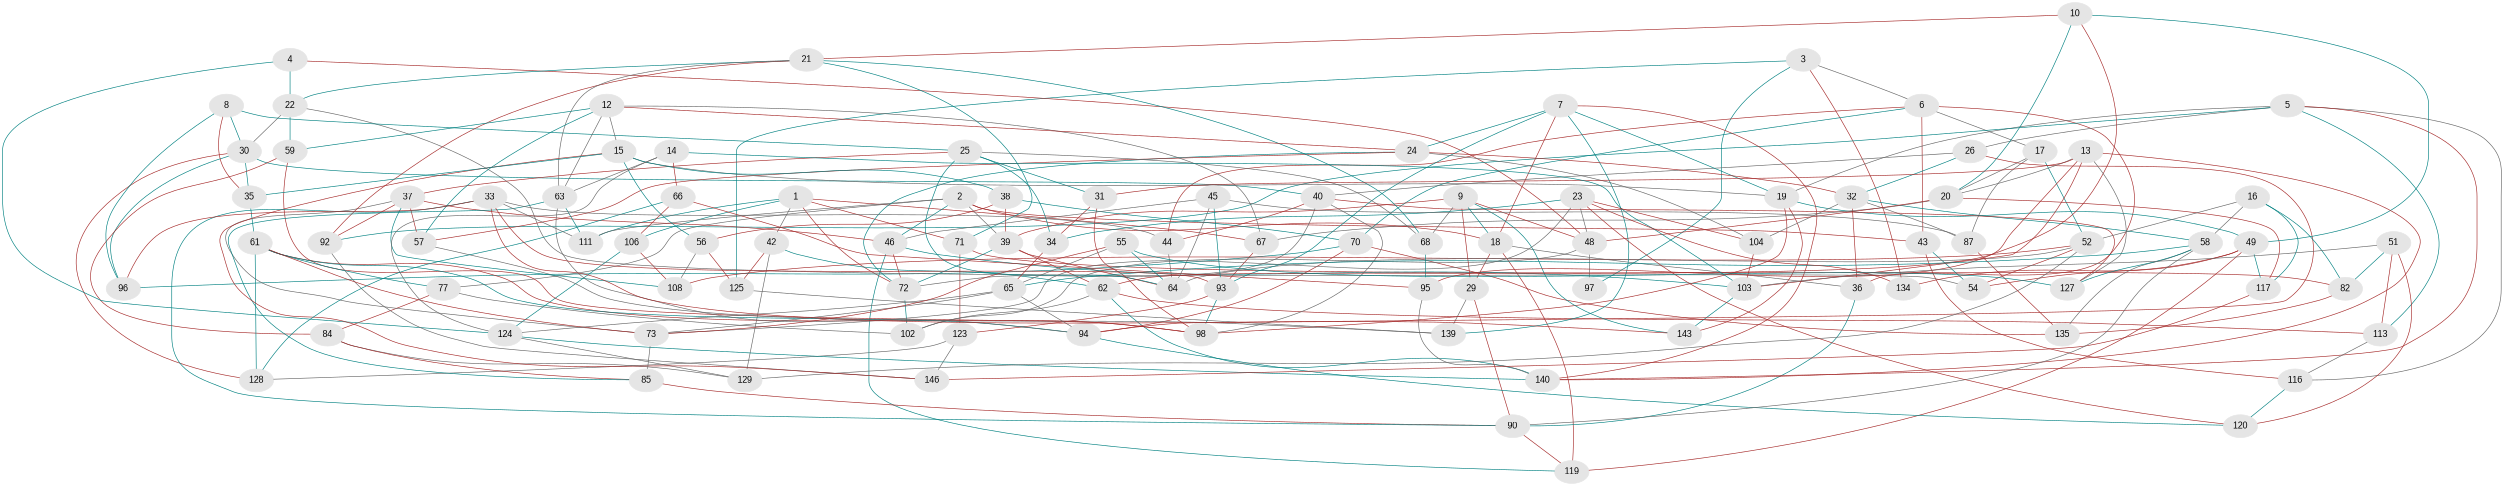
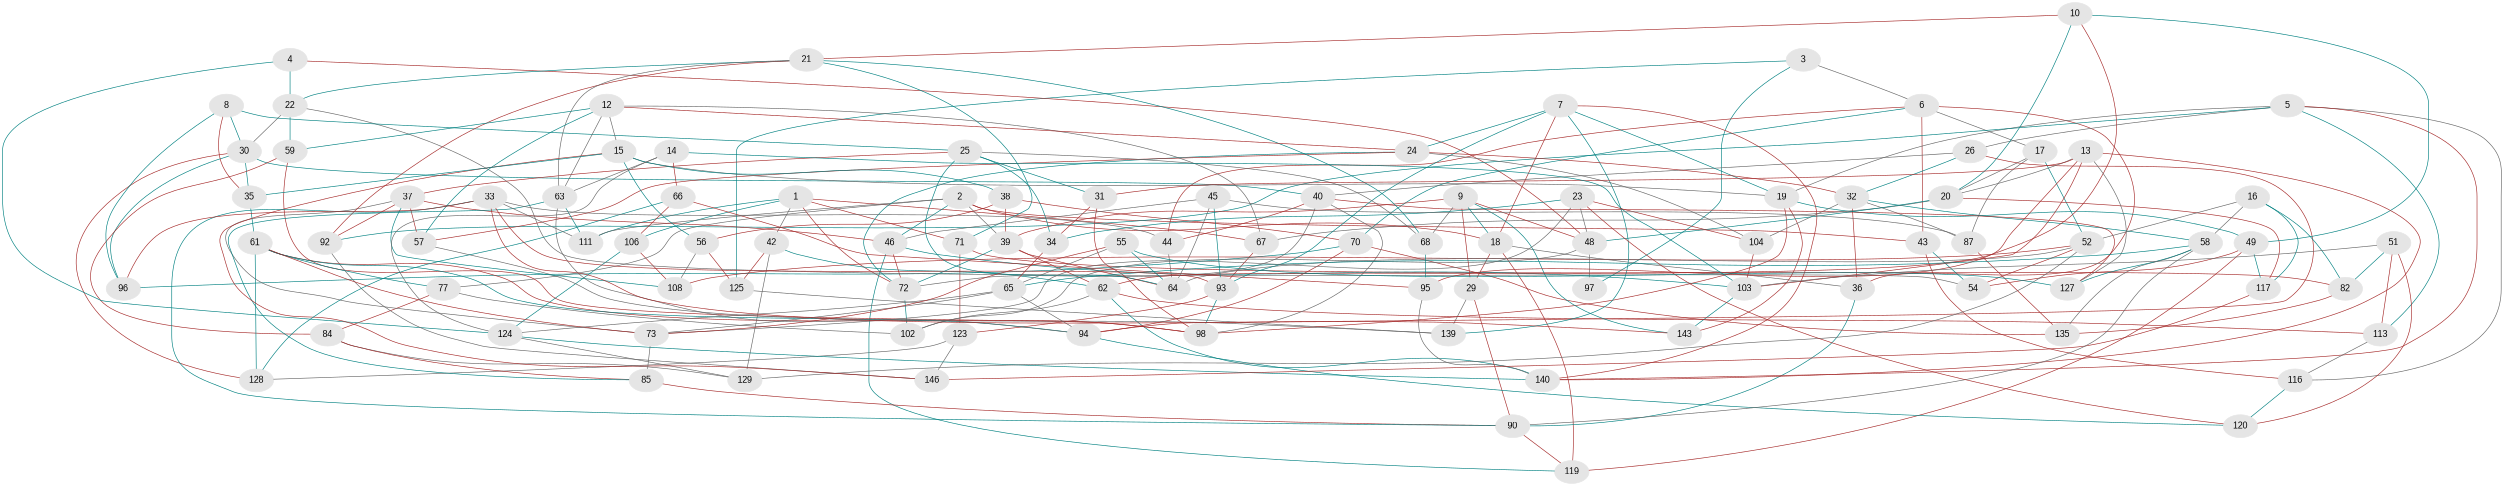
edge "38" -- "70": color teal -> brown
edge "20" -- "48": color brown -> teal
node "134": removed
